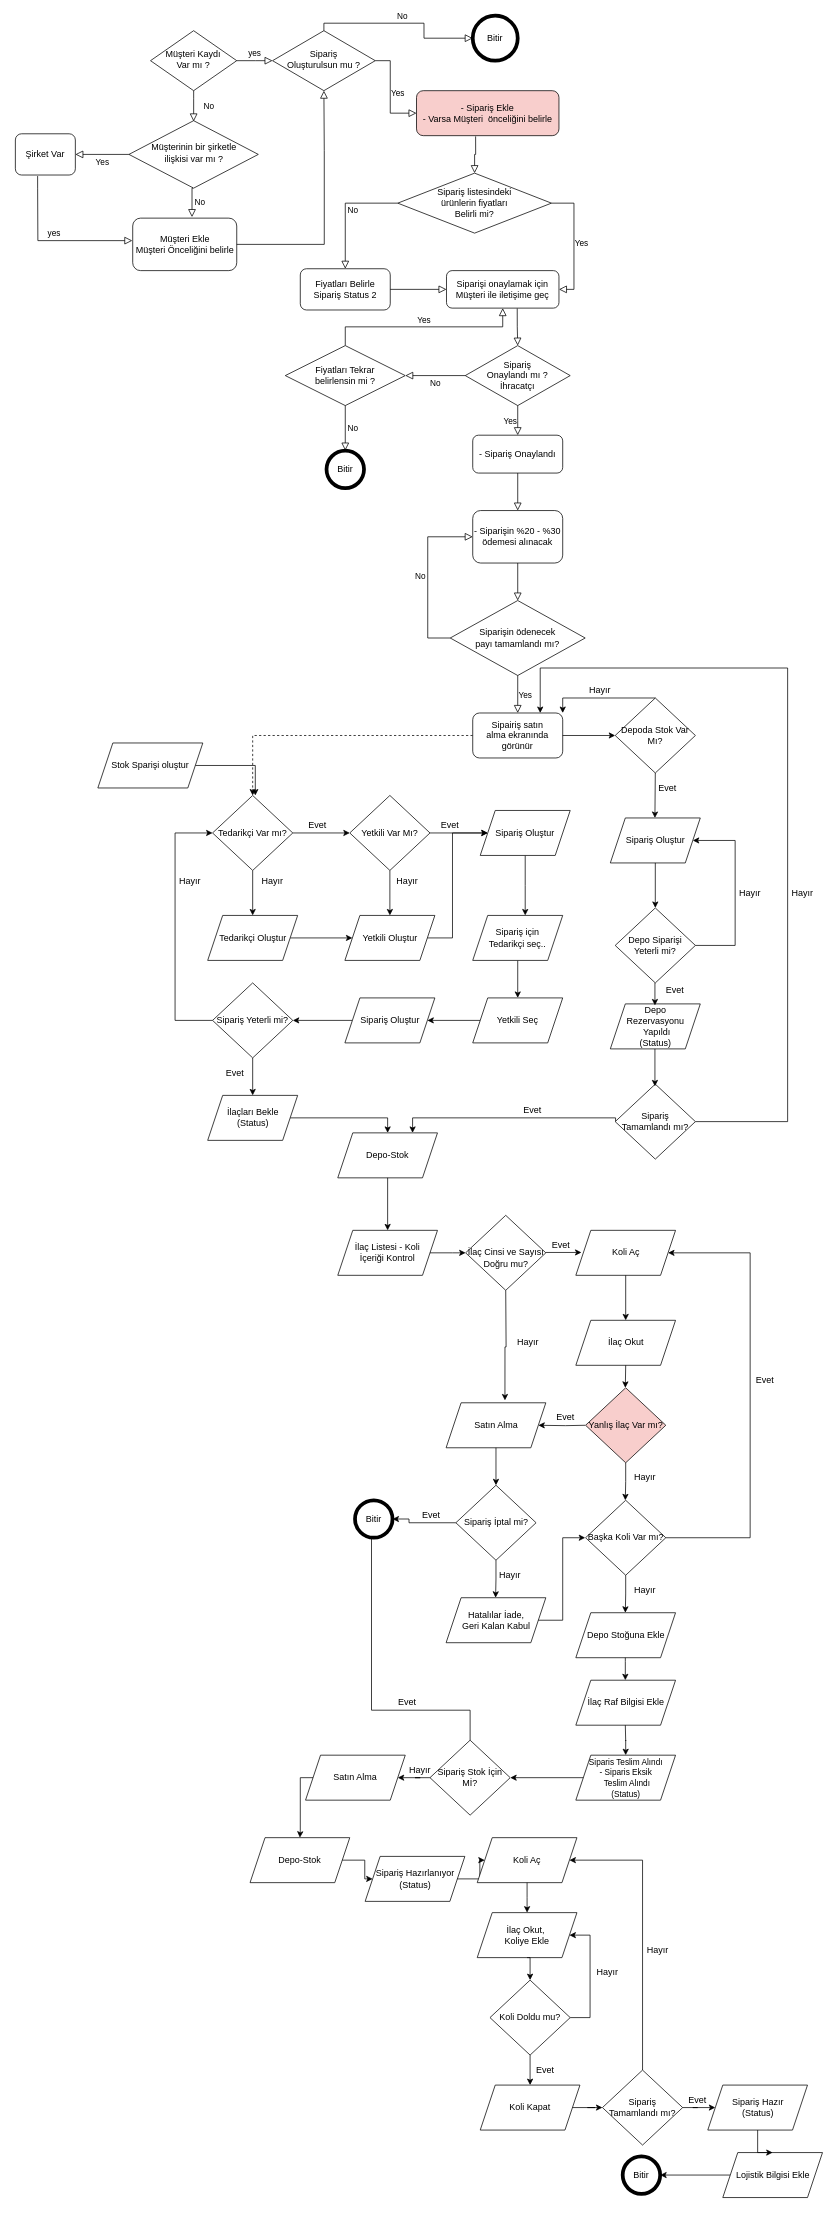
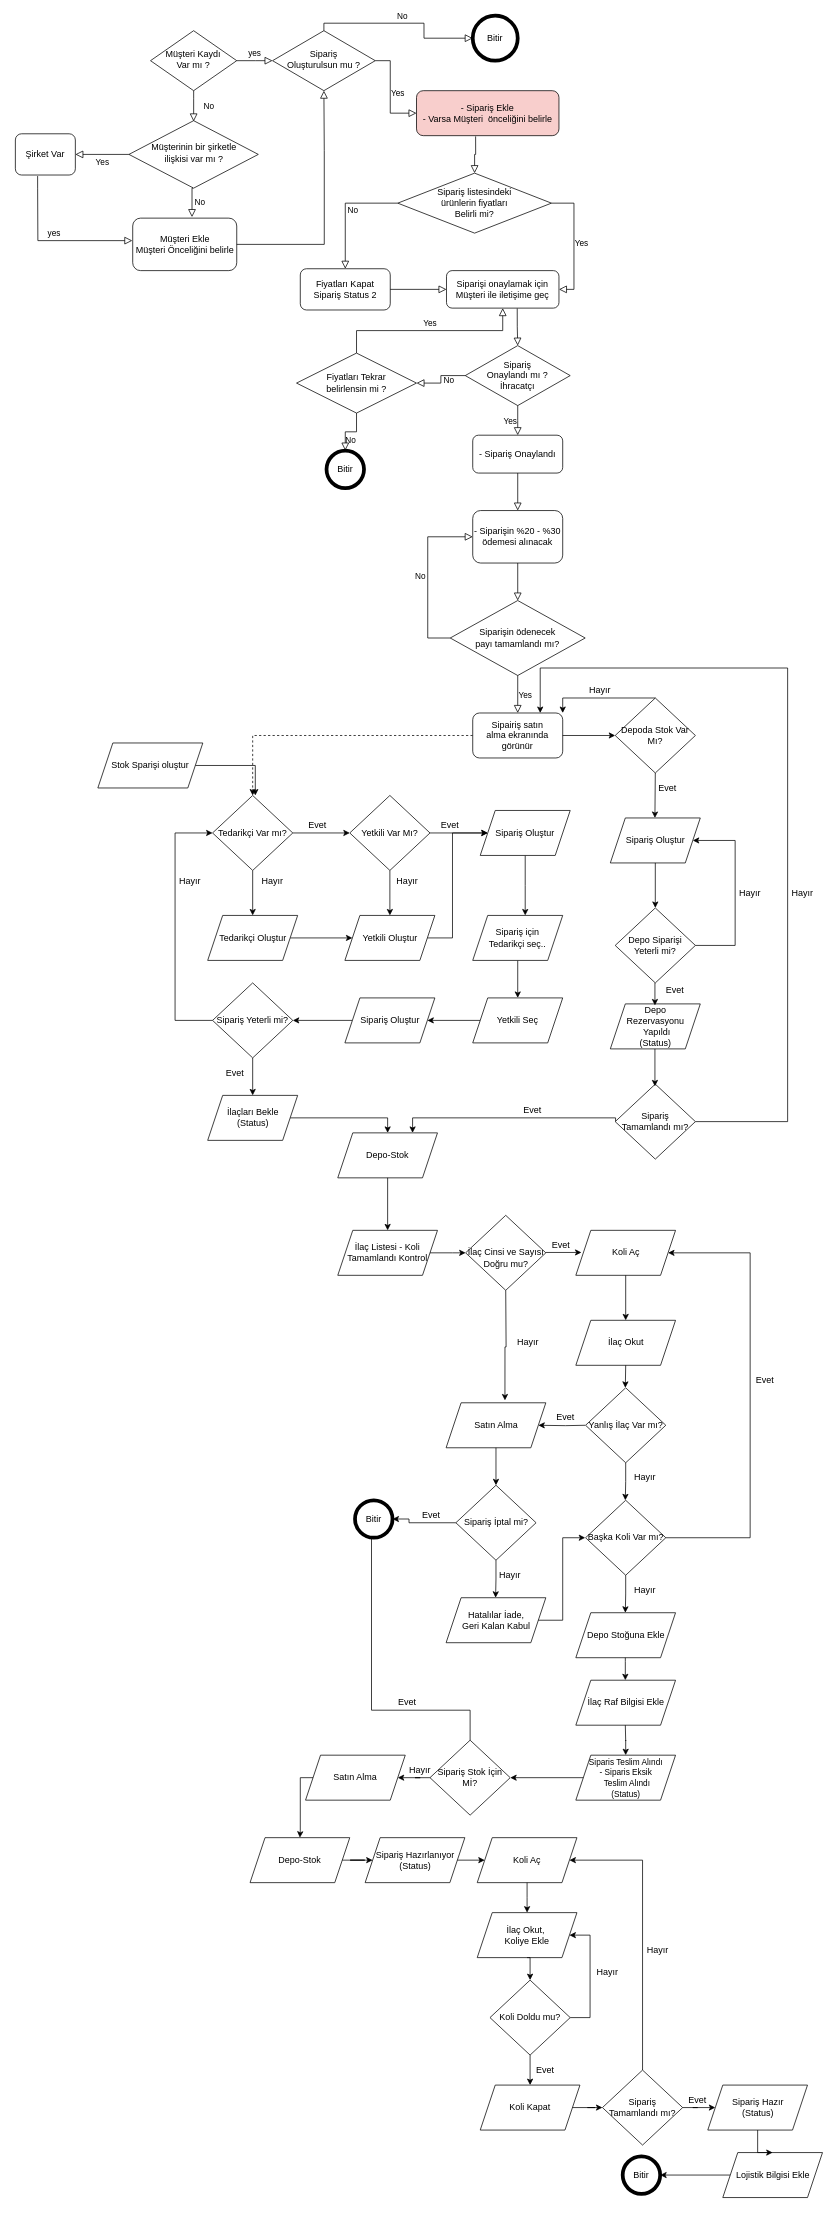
node "Fiyatları Belirle Sipariş Status 2": label "Fiyatları Belirle Sipariş Status 2" -> "Fiyatları Kapat Sipariş Status 2"
node "Fiyatları Tekrar belirlensin mi ?": moved (345, 375) -> (357, 383)
node "İlaç Listesi - Koli İçeriği Kontrol": label "İlaç Listesi - Koli İçeriği Kontrol" -> "İlaç Listesi - Koli Tamamlandı Kontrol"
node "Yanlış İlaç Var mı?": fillcolor #f8cecc -> #ffffff
node "Sipariş Hazırlanıyor (Status)": moved (415, 1879) -> (415, 1860)
